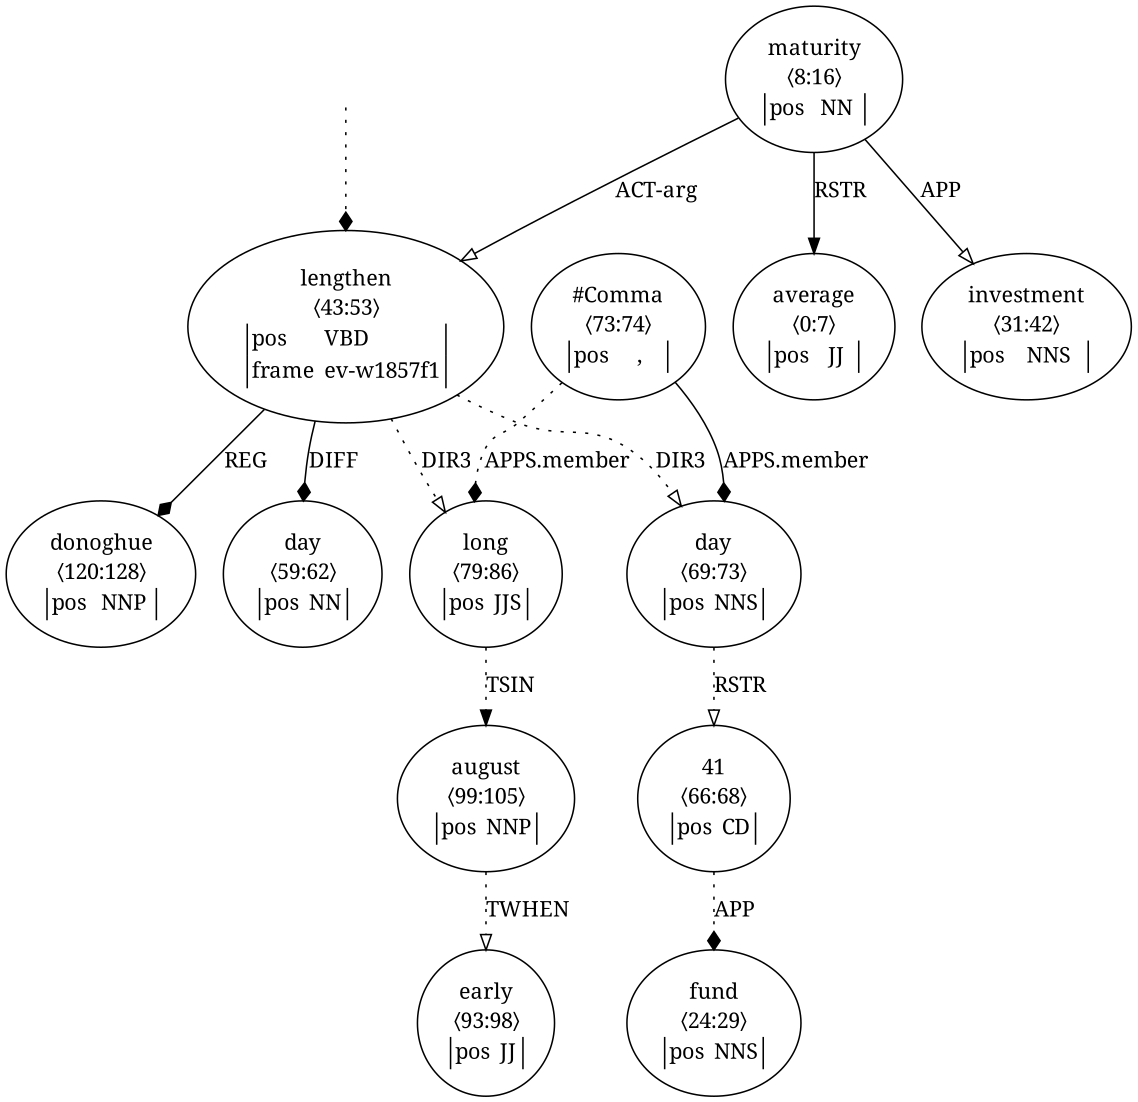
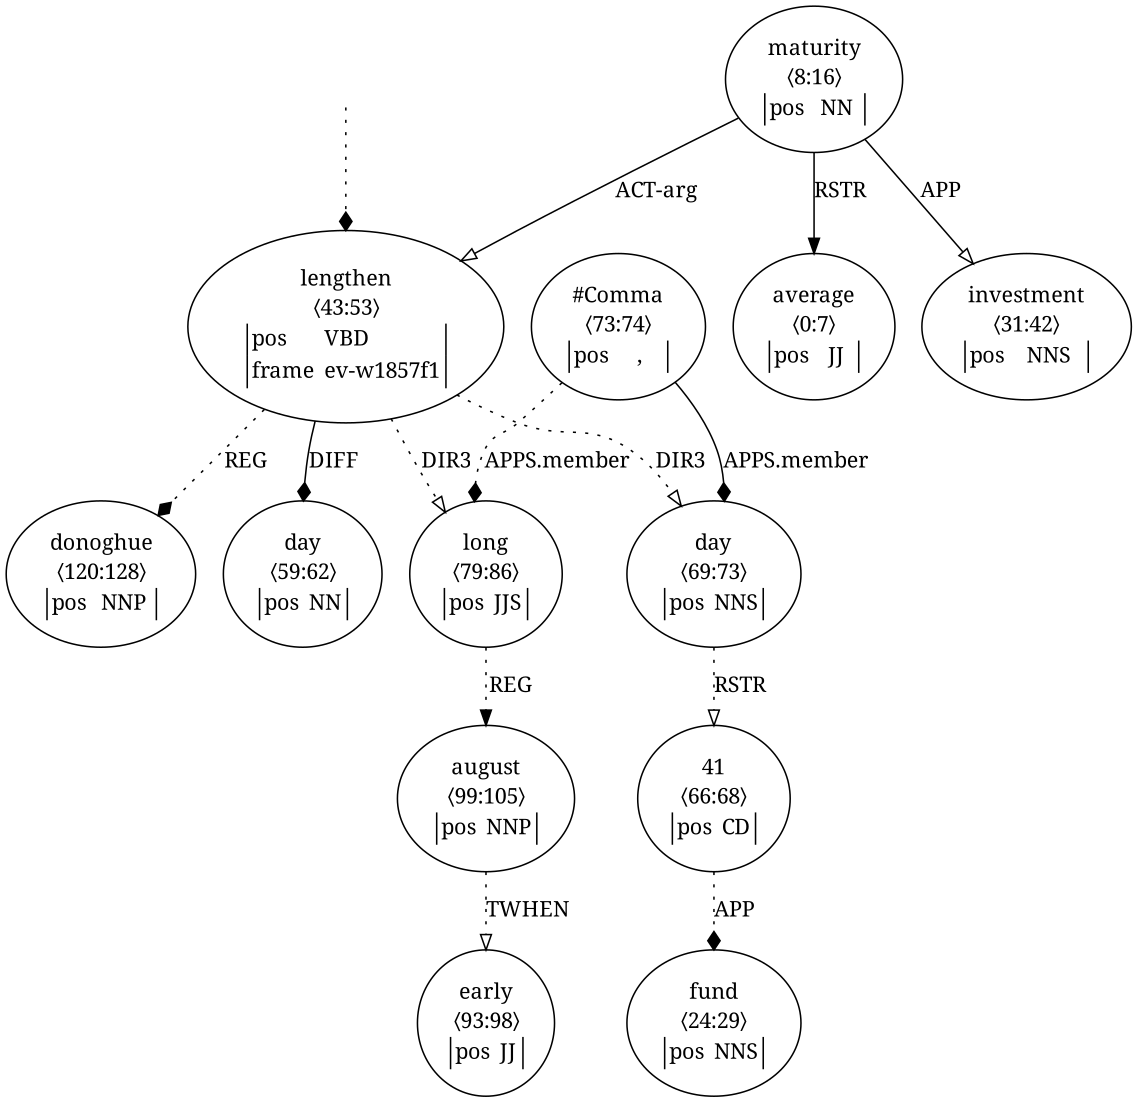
edge "lengthen" -> "donoghue": style solid -> dotted
edge "long" -> "august": label "TSIN" -> "REG"
